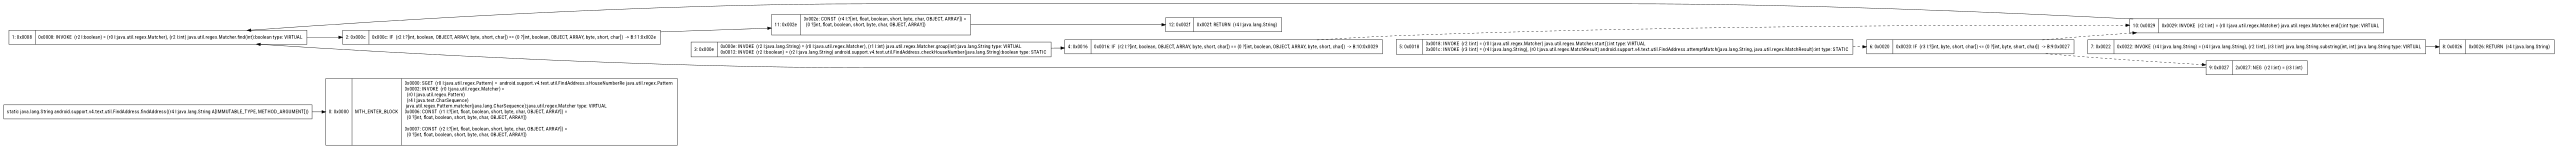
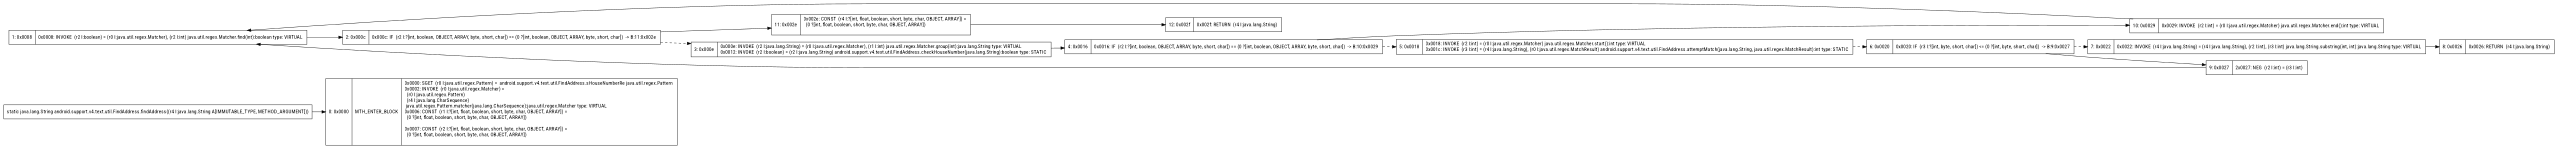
edge "4: 0x0016" -> "10: 0x0029": style dashed -> solid
edge "6: 0x0020" -> "10: 0x0029": now "6: 0x0020" -> "7: 0x0022"
edge "2: 0x000c" -> "3: 0x000e": added
edge "4: 0x0016" -> "5: 0x0018": added
edge "6: 0x0020" -> "9: 0x0027": style dashed -> solid
node "0: 0x0000": text "(r4 I:java.text.CharSequence)" -> "(r4 I:java.lang.CharSequence)"
